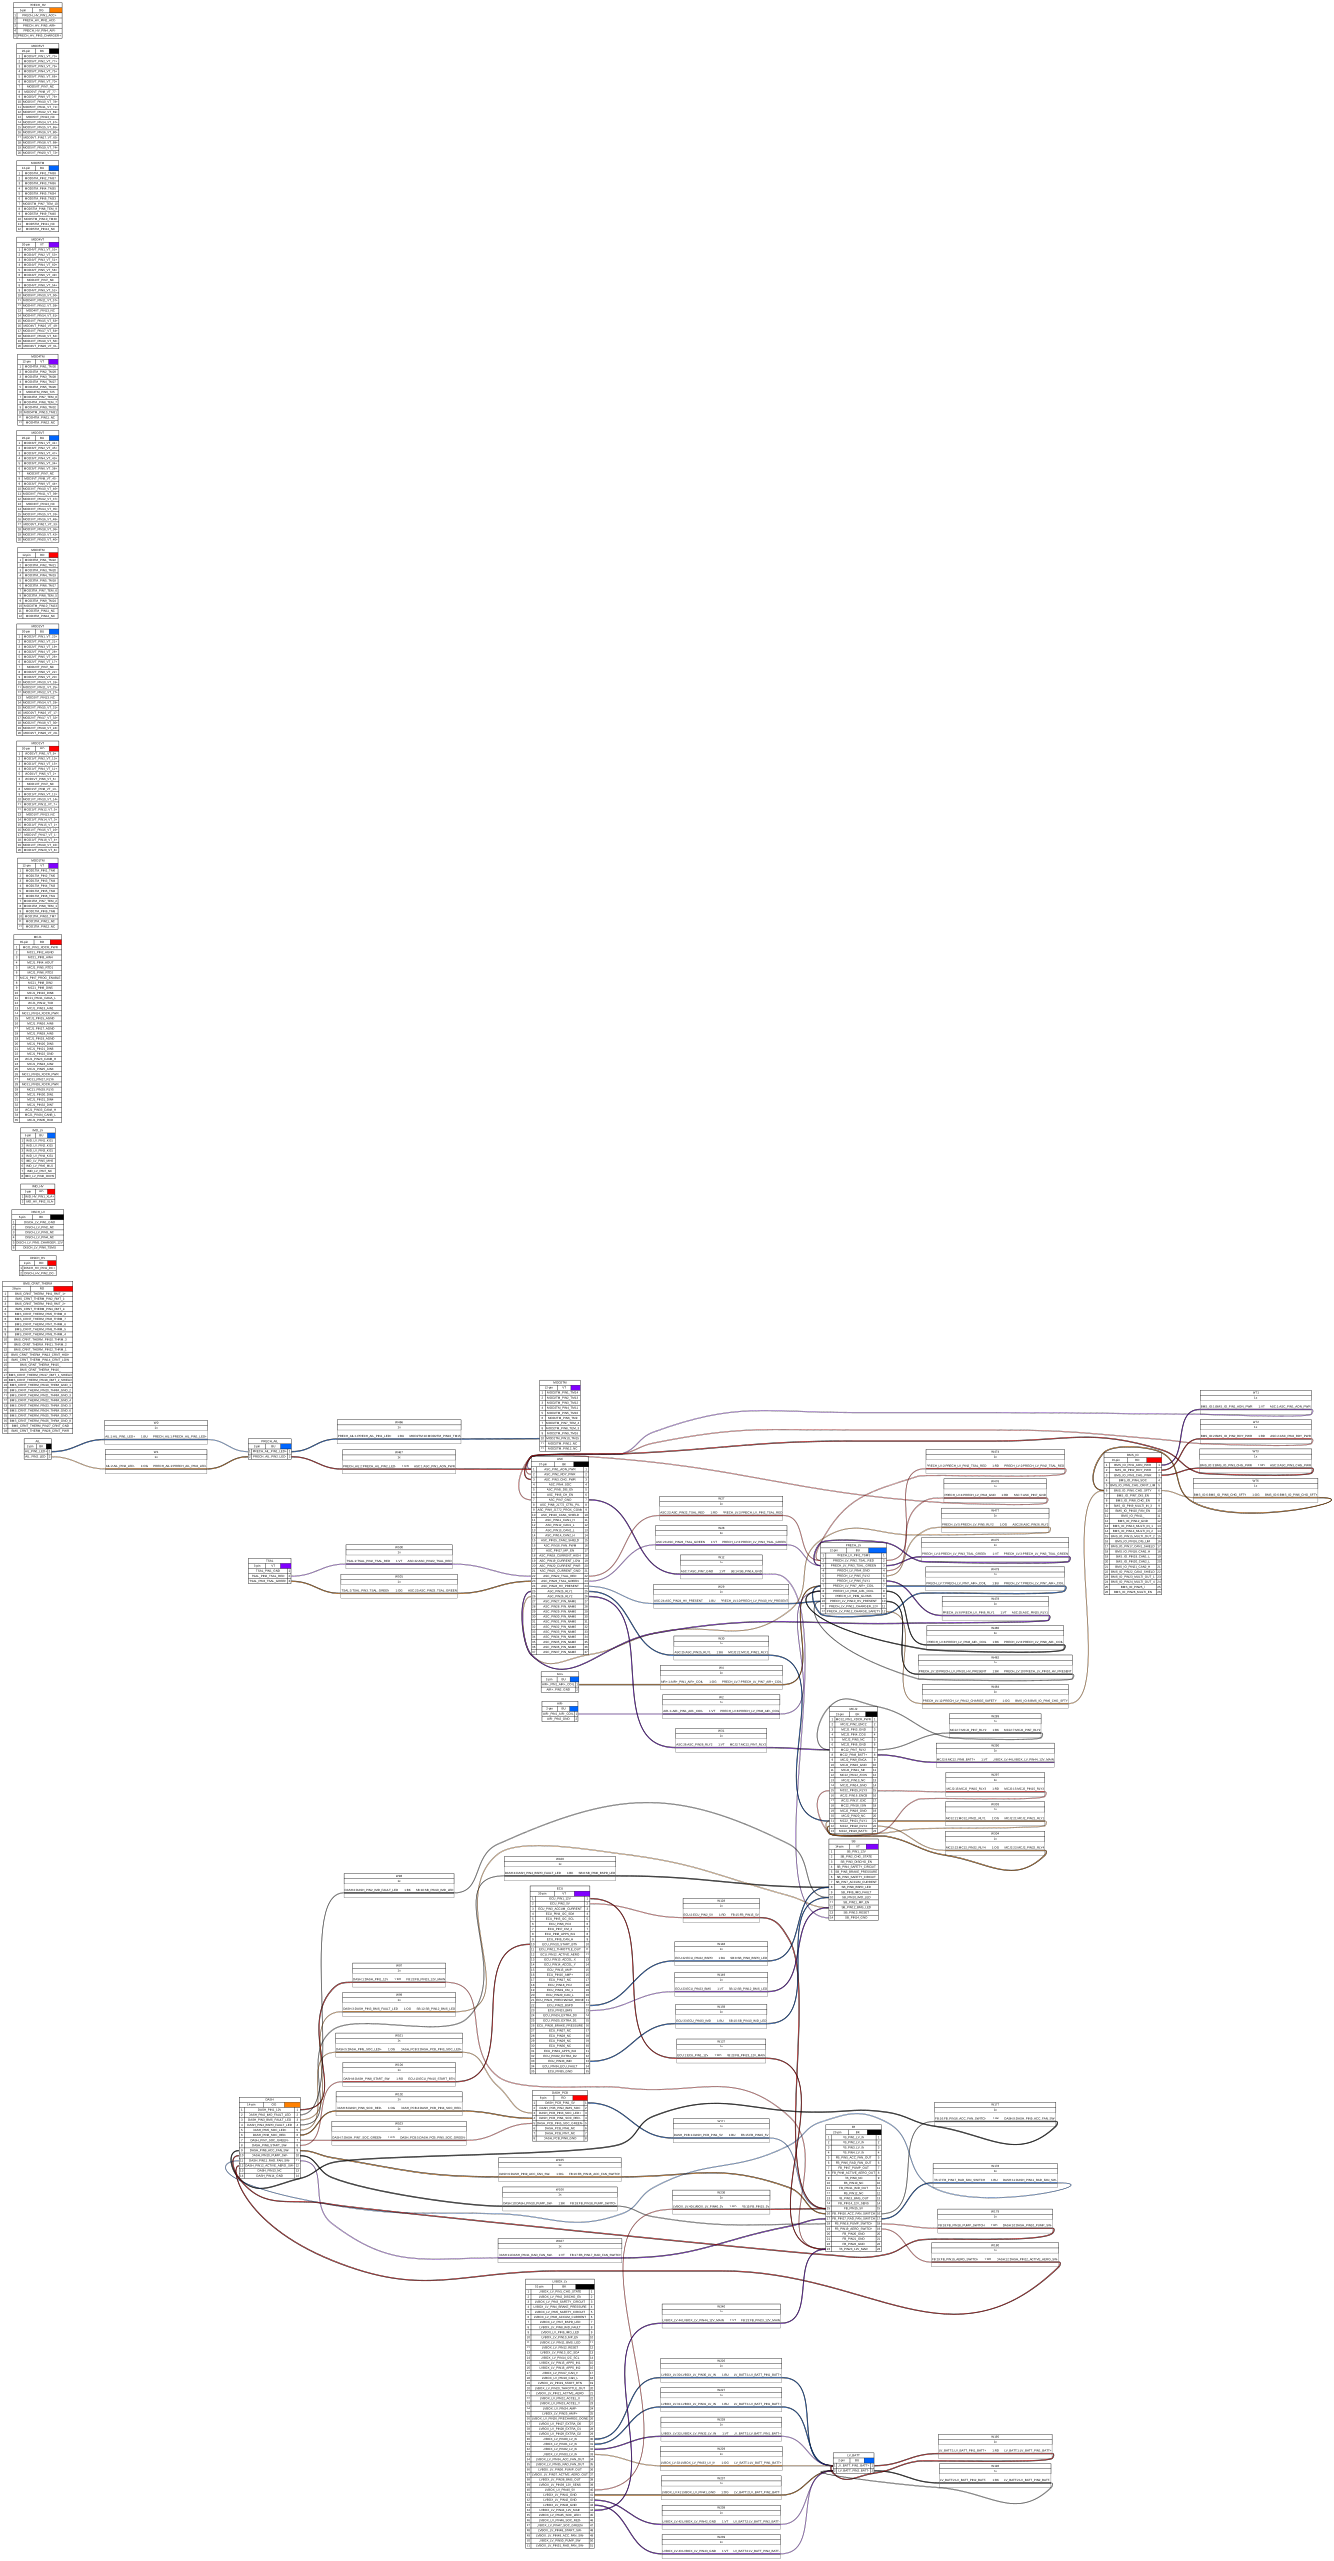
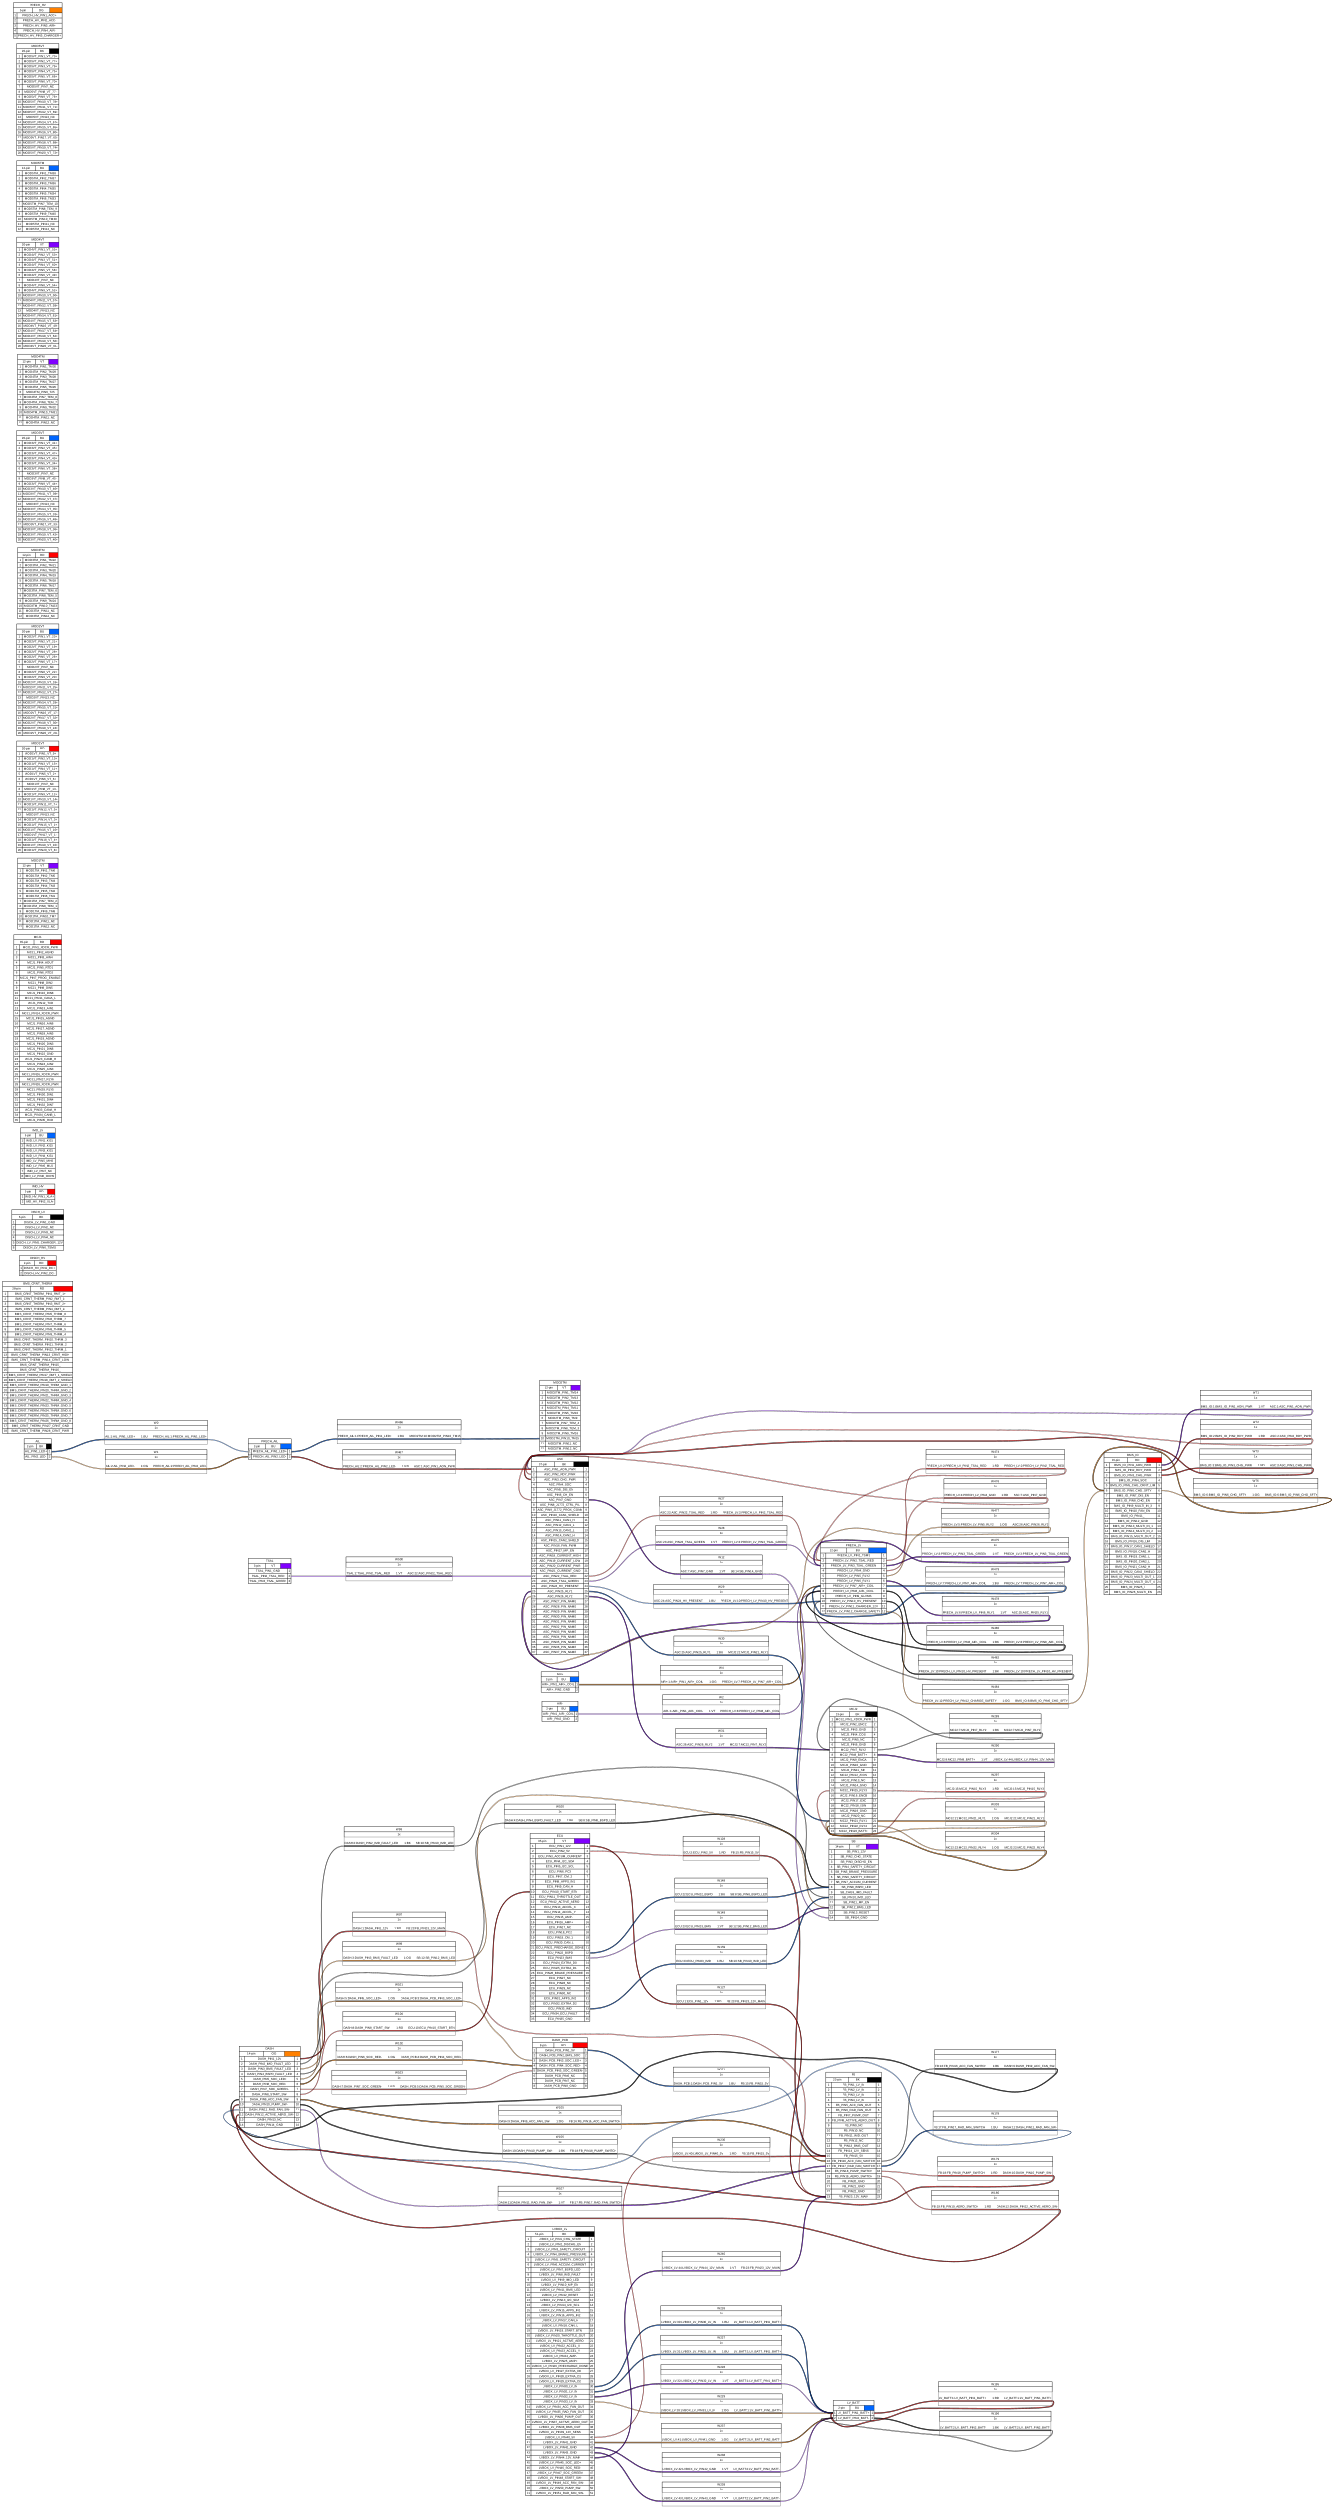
node "W501": removed
node "SB": text "SB_PIN9_IMD_FAULT" -> "SB_CHG9_IMD_FAULT"
